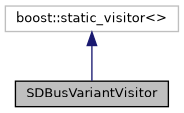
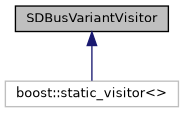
edge "SDBusVariantVisitor" -> "boost::static_visitor<>": reversed
